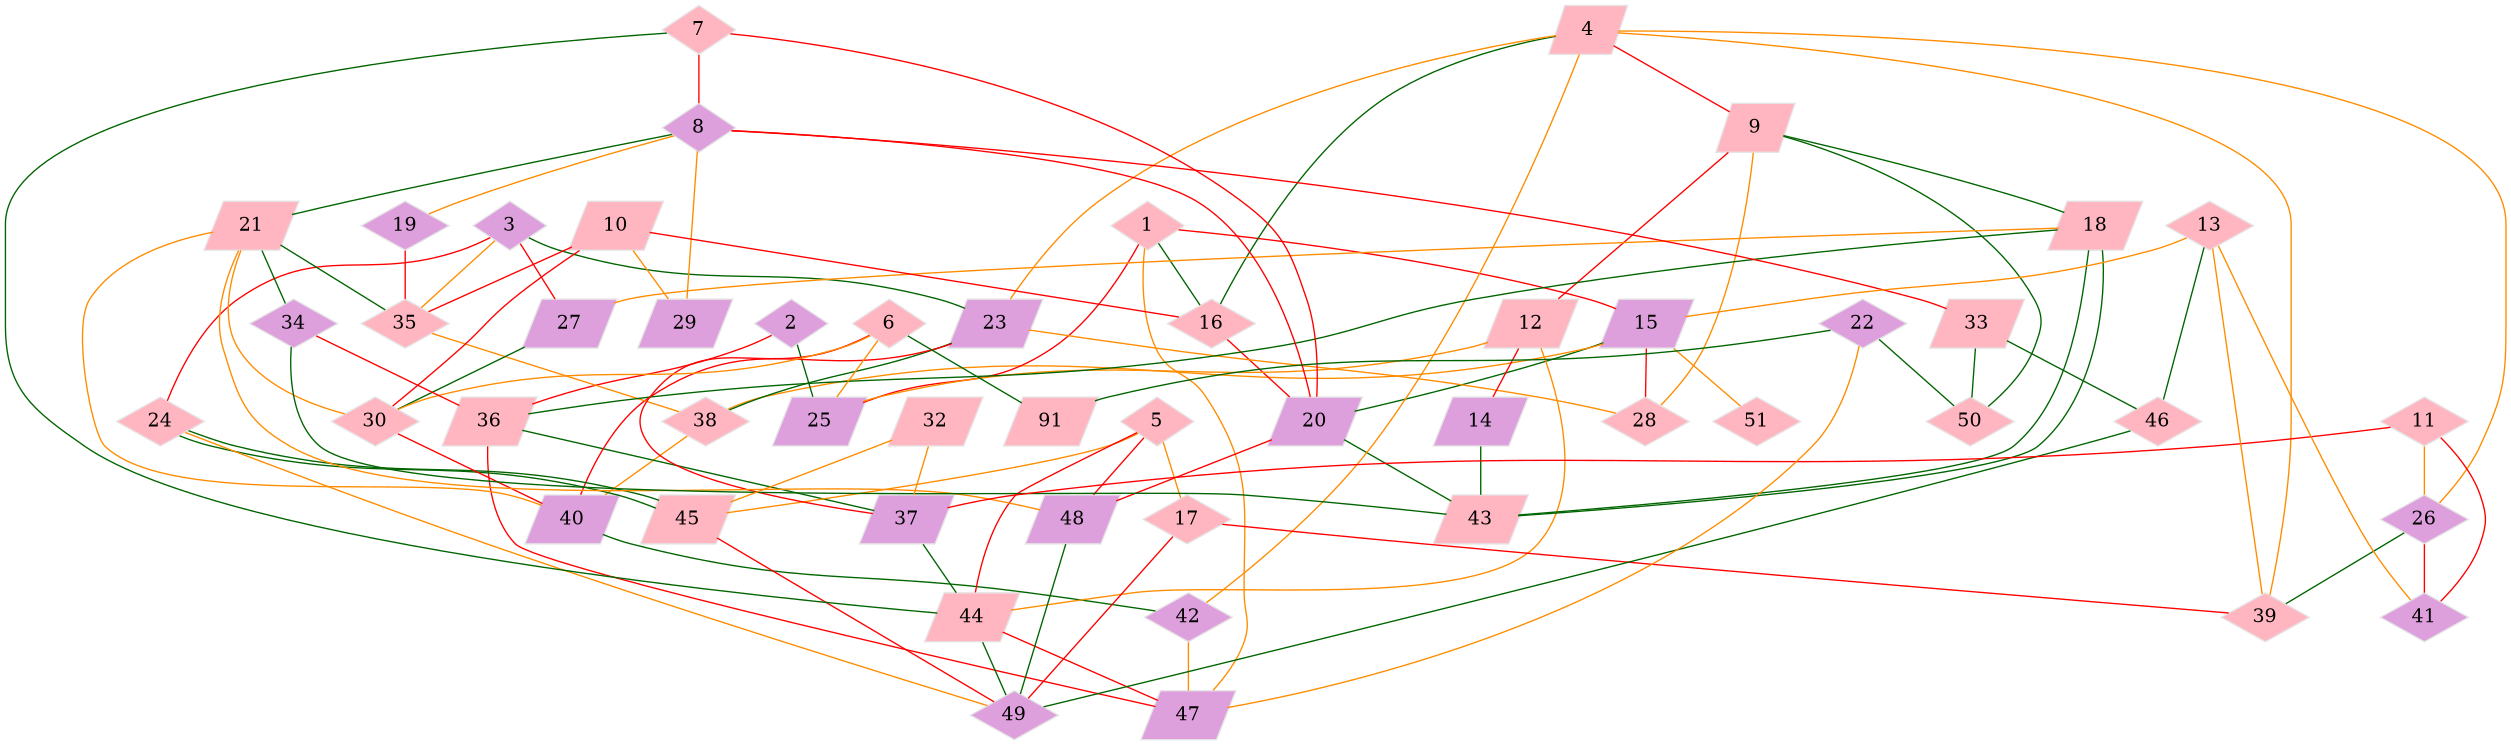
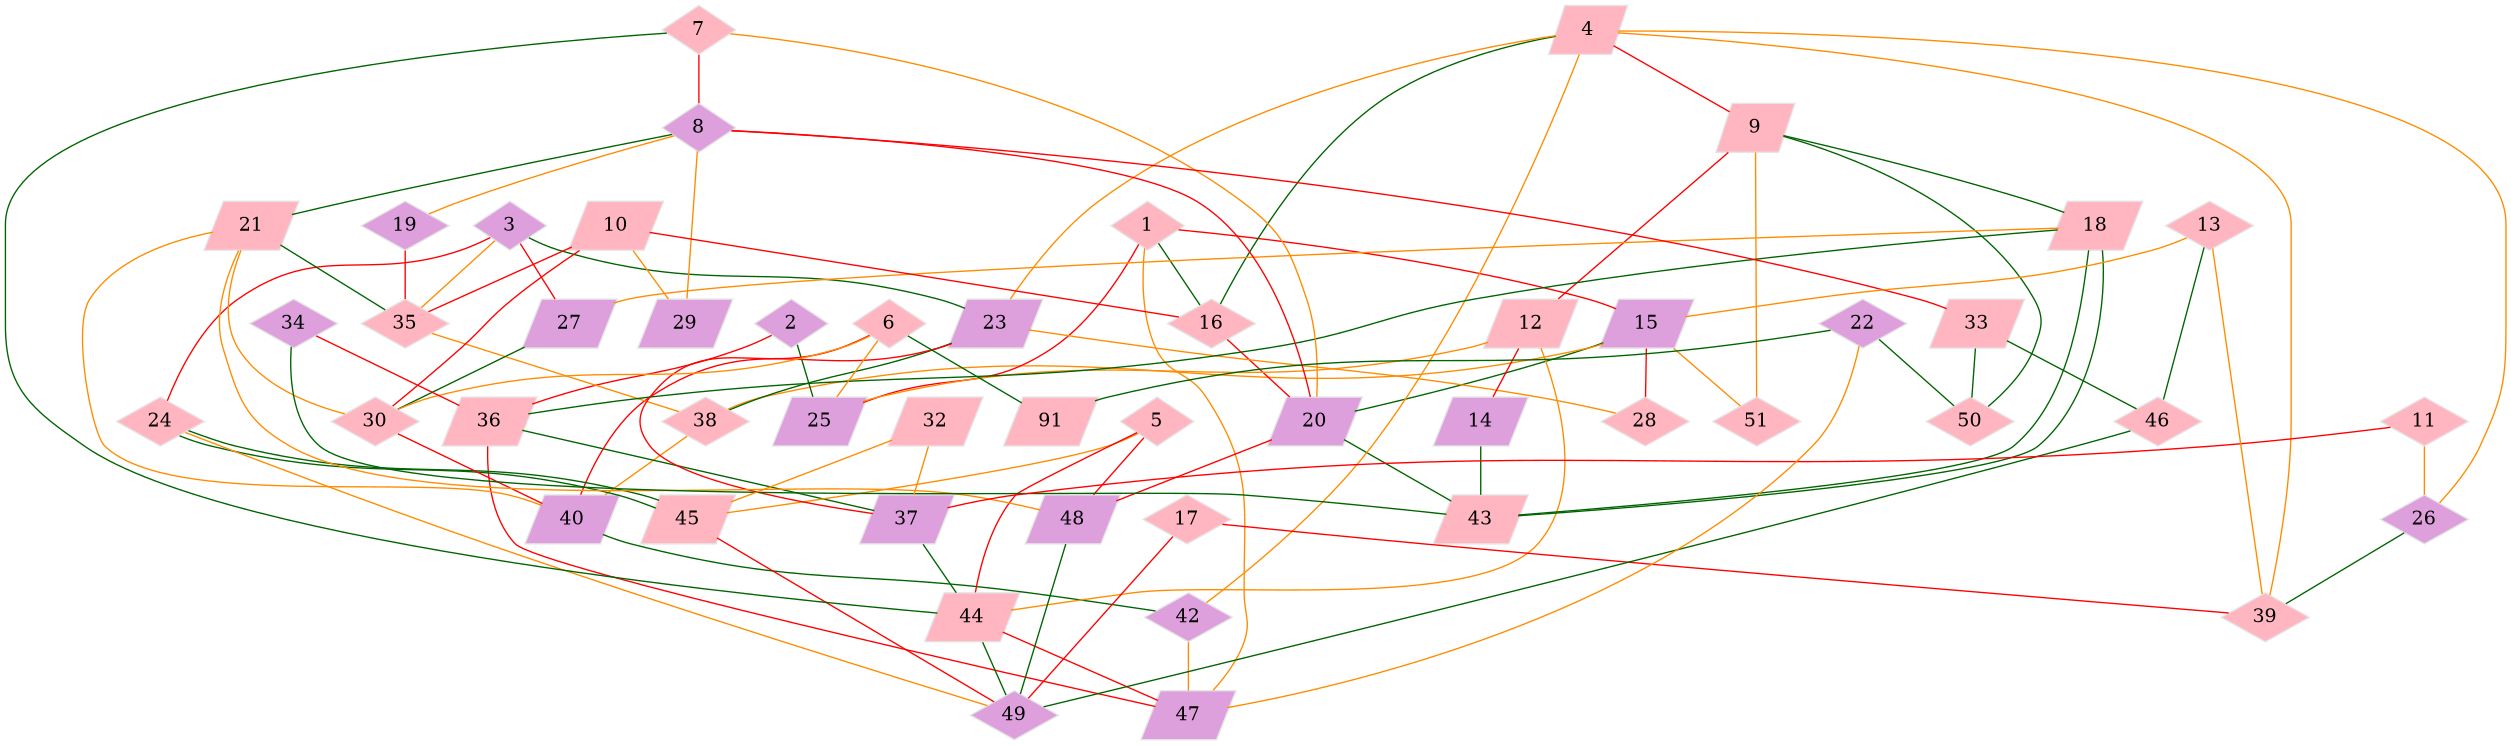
edge "7" -- "20": color red -> darkorange
edge "21" -- "34": removed
edge "9" -- "28": now "9" -- "51"
edge "5" -- "17": removed
node "41": removed
